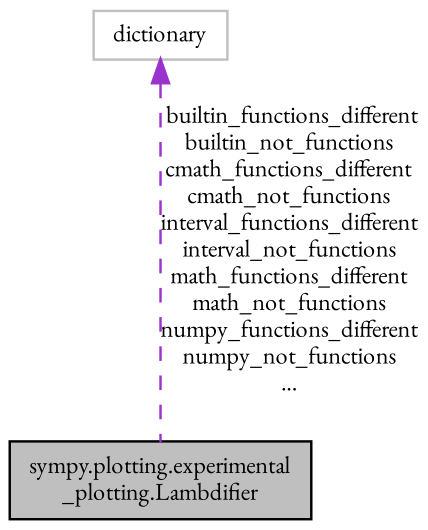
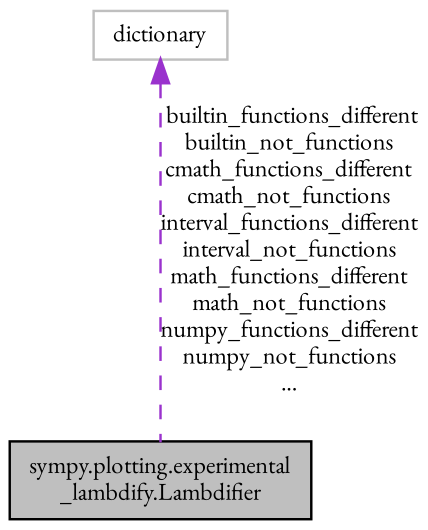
node "sympy.plotting.experimental _plotting.Lambdifier": label "sympy.plotting.experimental _plotting.Lambdifier" -> "sympy.plotting.experimental _lambdify.Lambdifier"
